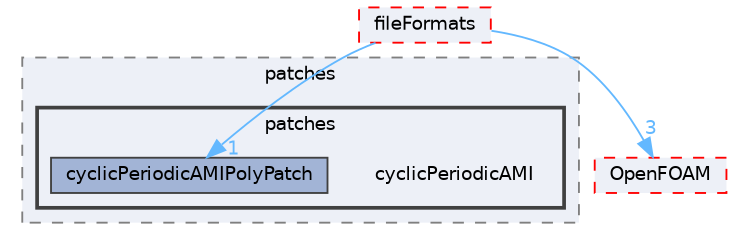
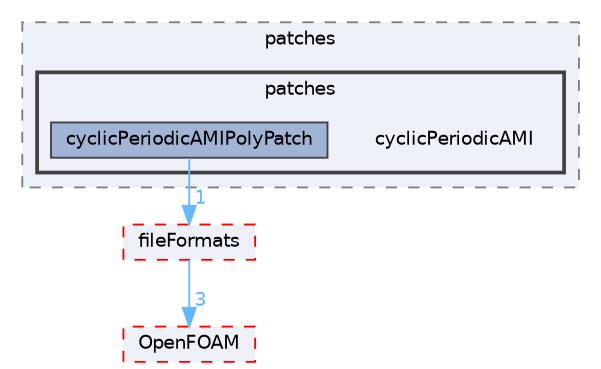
edge "fileFormats" -> "cyclicPeriodicAMIPolyPatch": reversed
